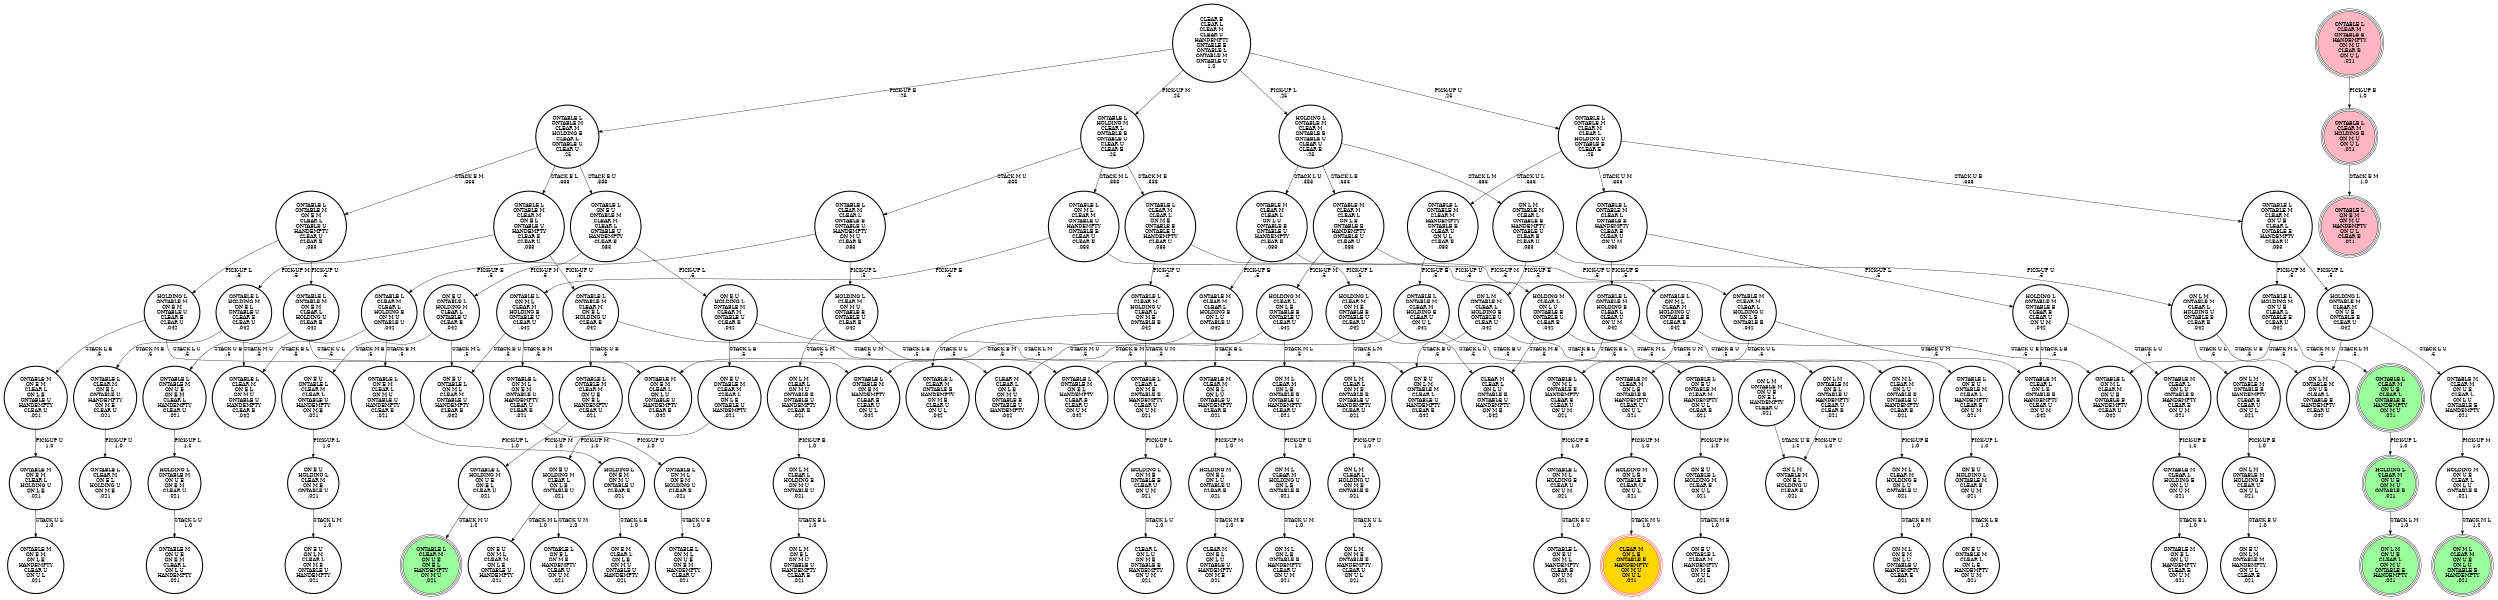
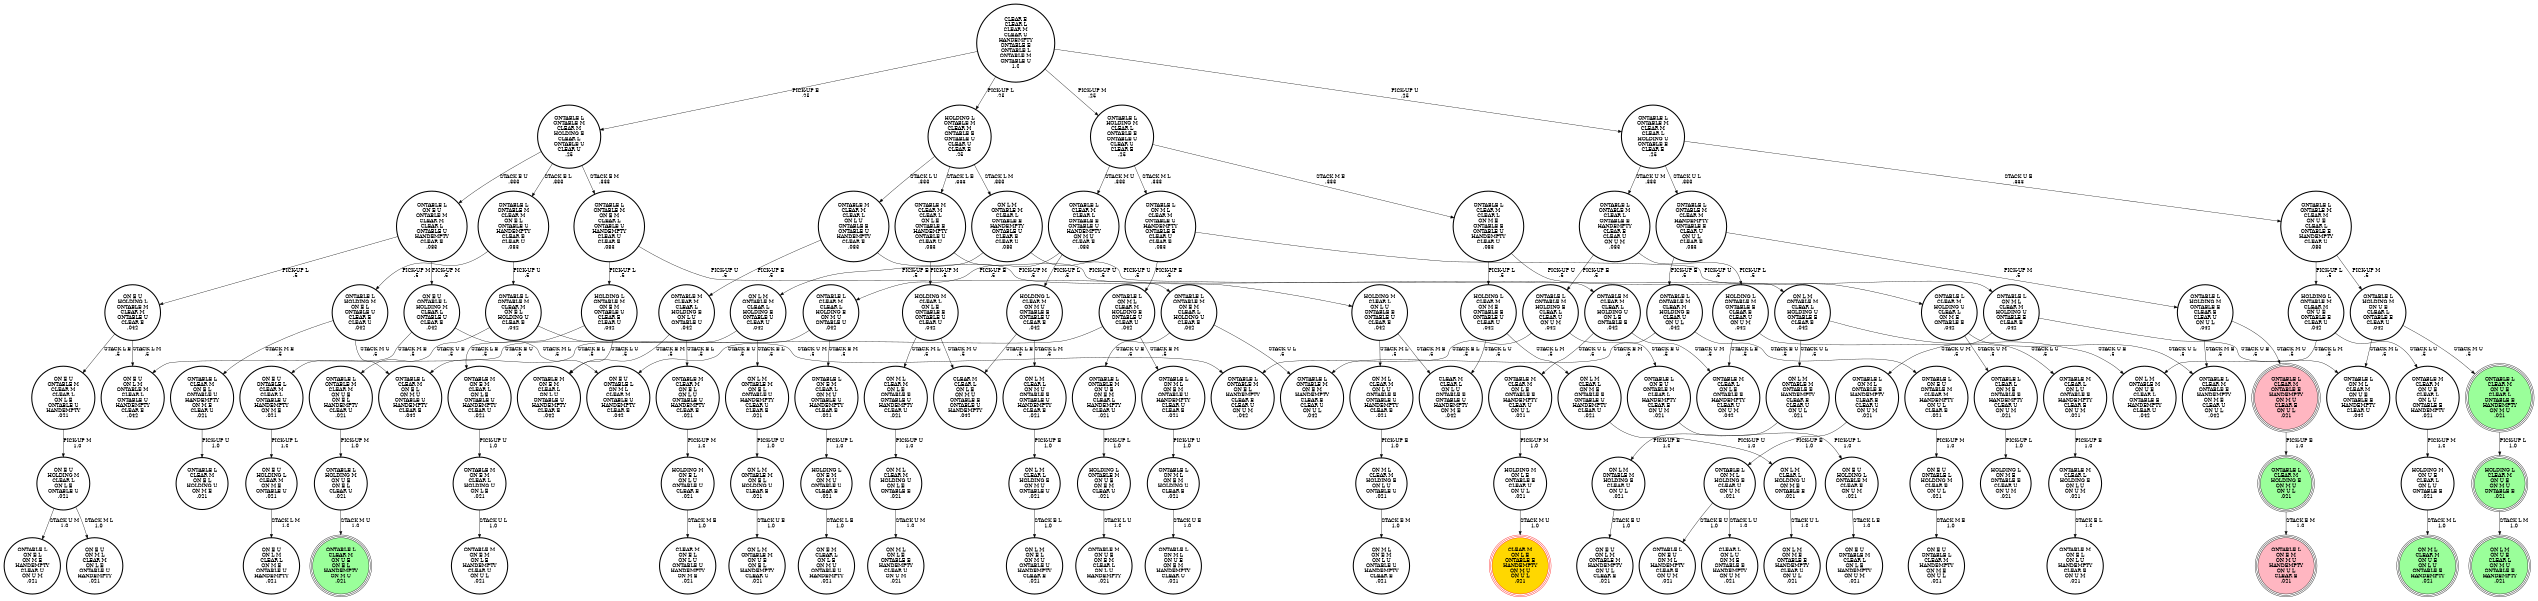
node "ONTABLE L CLEAR M HOLDING E ON M U ON U L .021": fillcolor lightpink -> palegreen1
node "ONTABLE L HOLDING M ONTABLE E CLEAR E CLEAR U ON U L .042": added
edge "ON L M ONTABLE M ON U E ON E L HANDEMPTY CLEAR U .021" -> "ON L M ONTABLE M ON E L HOLDING U CLEAR E .021": reversed
edge "HOLDING L ON M E ONTABLE E CLEAR U ON U M .021" -> "CLEAR L ON L U ON M E ONTABLE E HANDEMPTY ON U M .021": now "ONTABLE L ON M L HOLDING E CLEAR U ON U M .021" -> "CLEAR L ON L U ON M E ONTABLE E HANDEMPTY ON U M .021"
